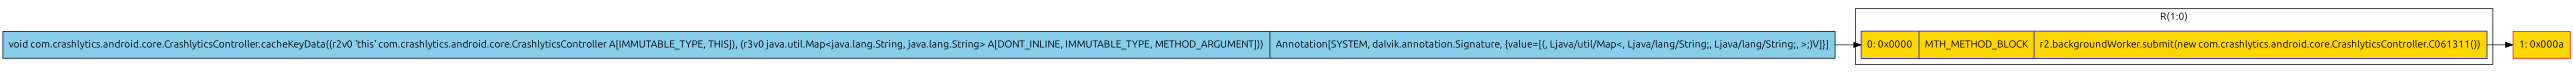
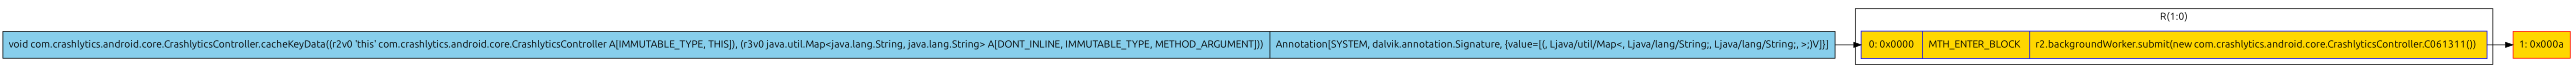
node "0: 0x0000": text "MTH_METHOD_BLOCK" -> "MTH_ENTER_BLOCK"
